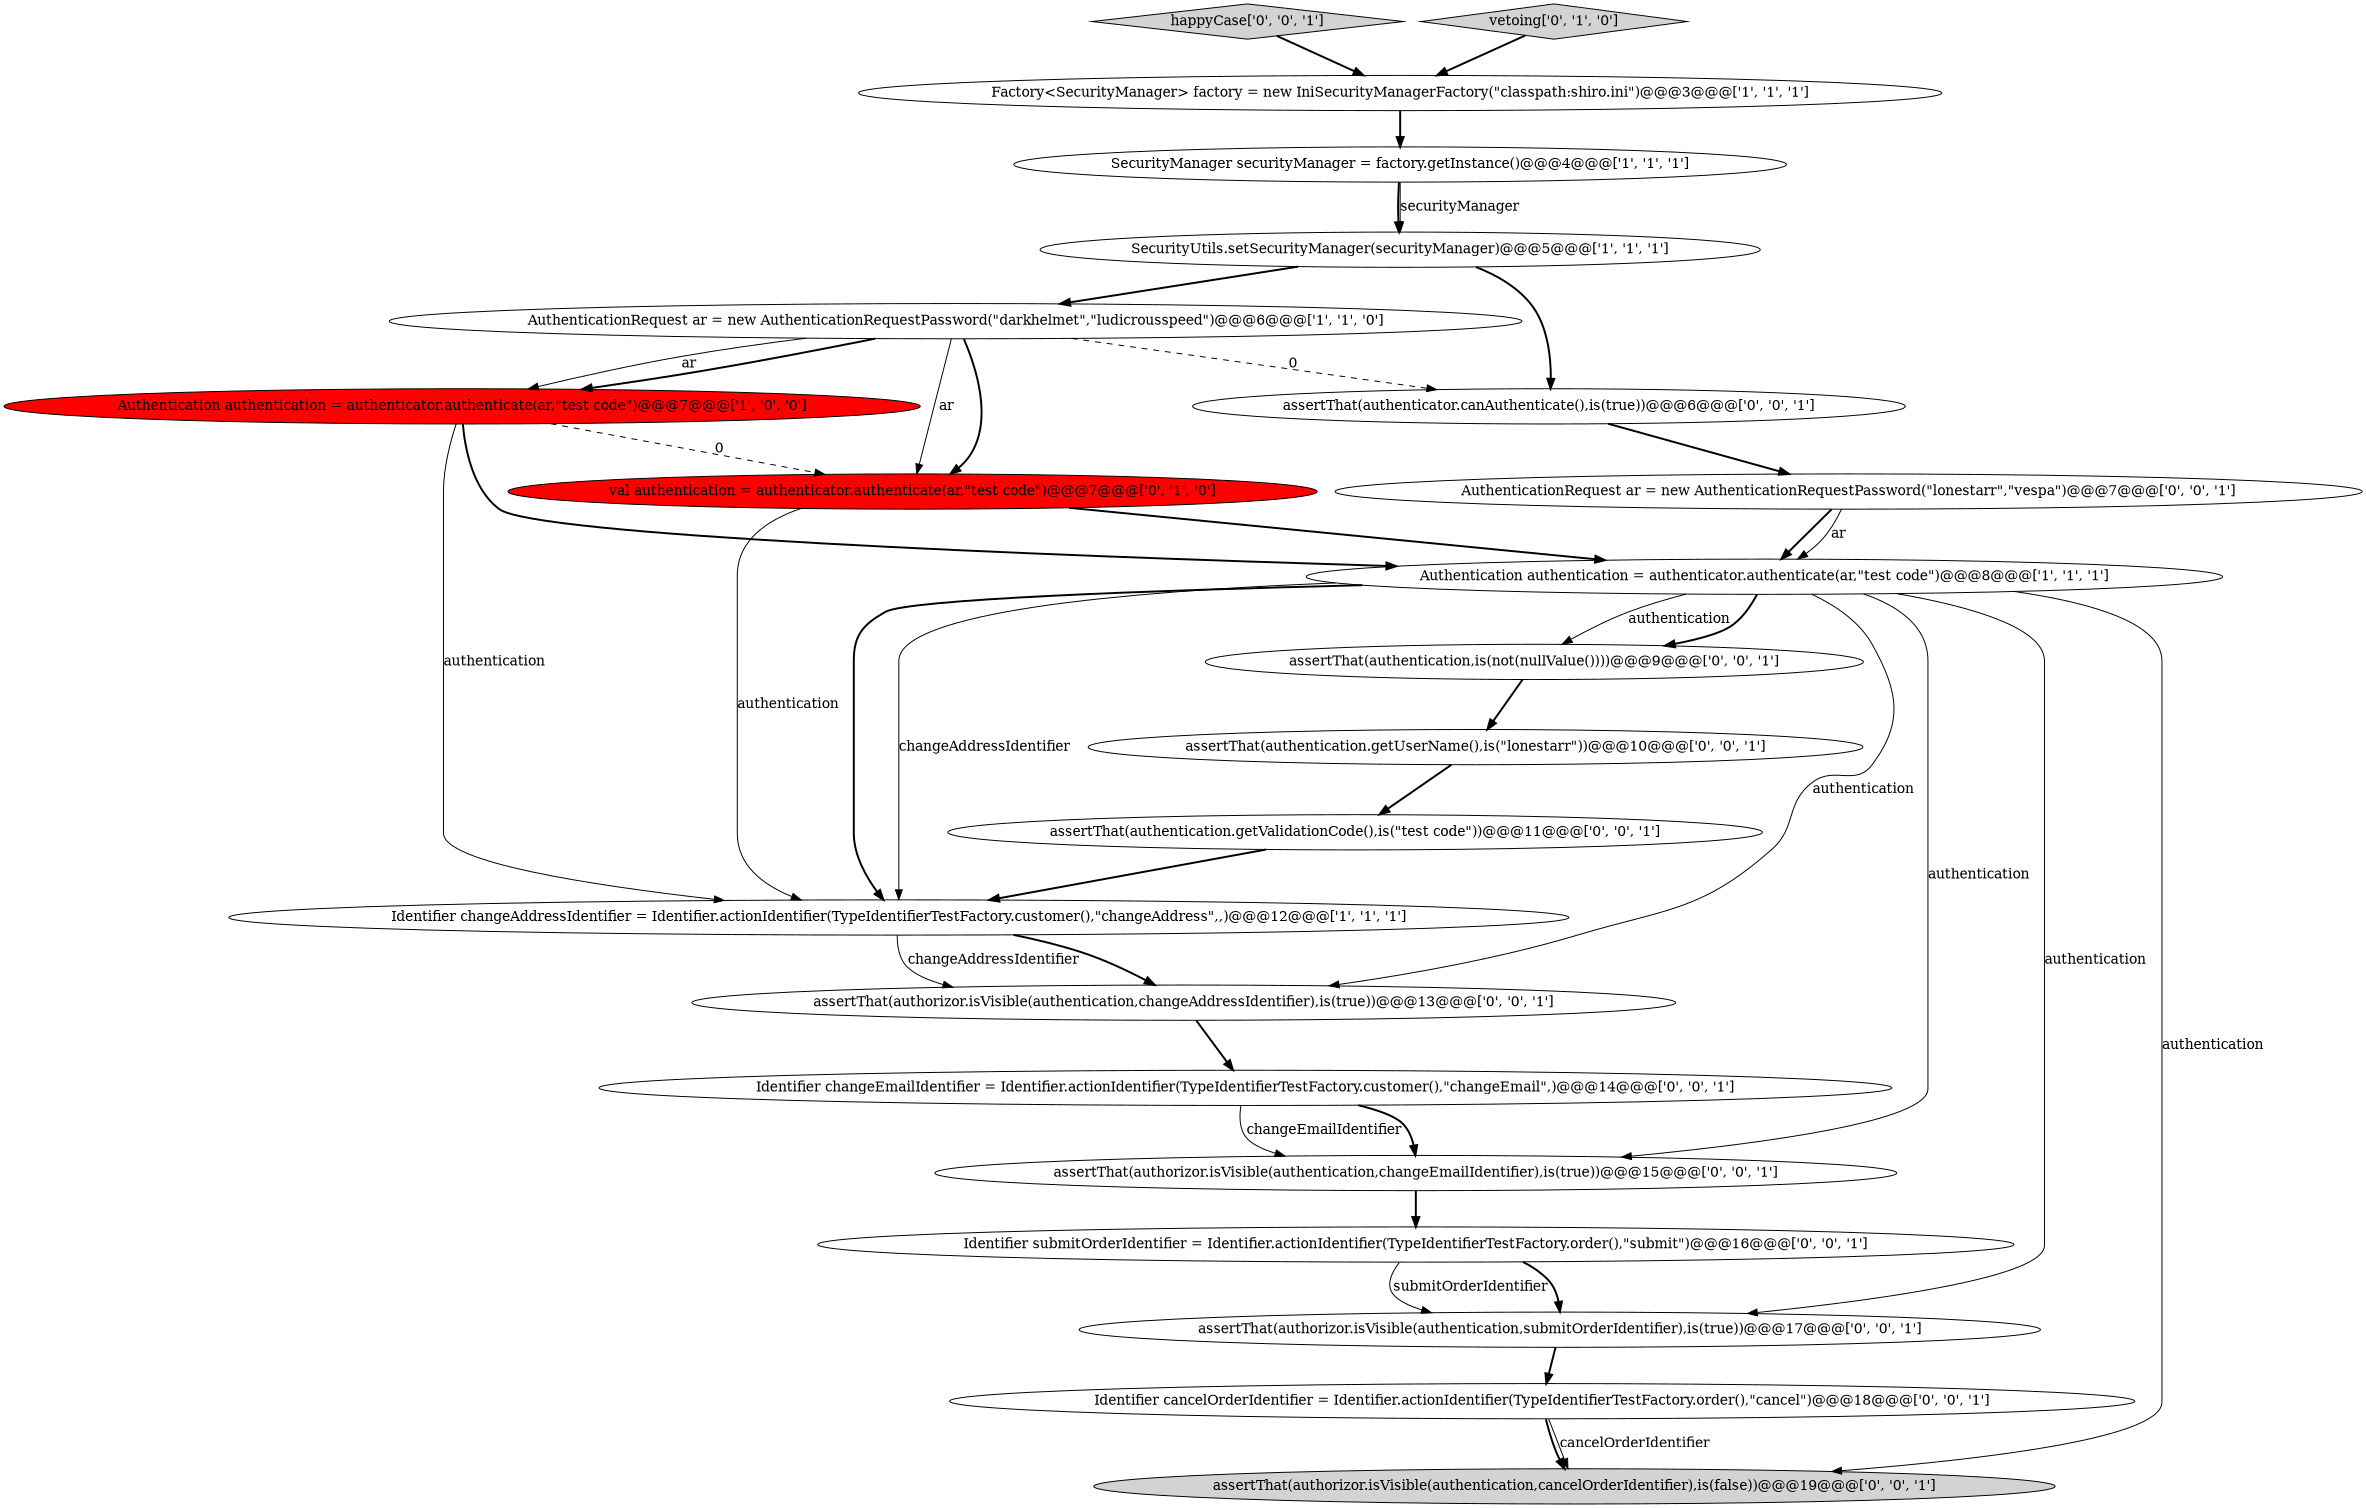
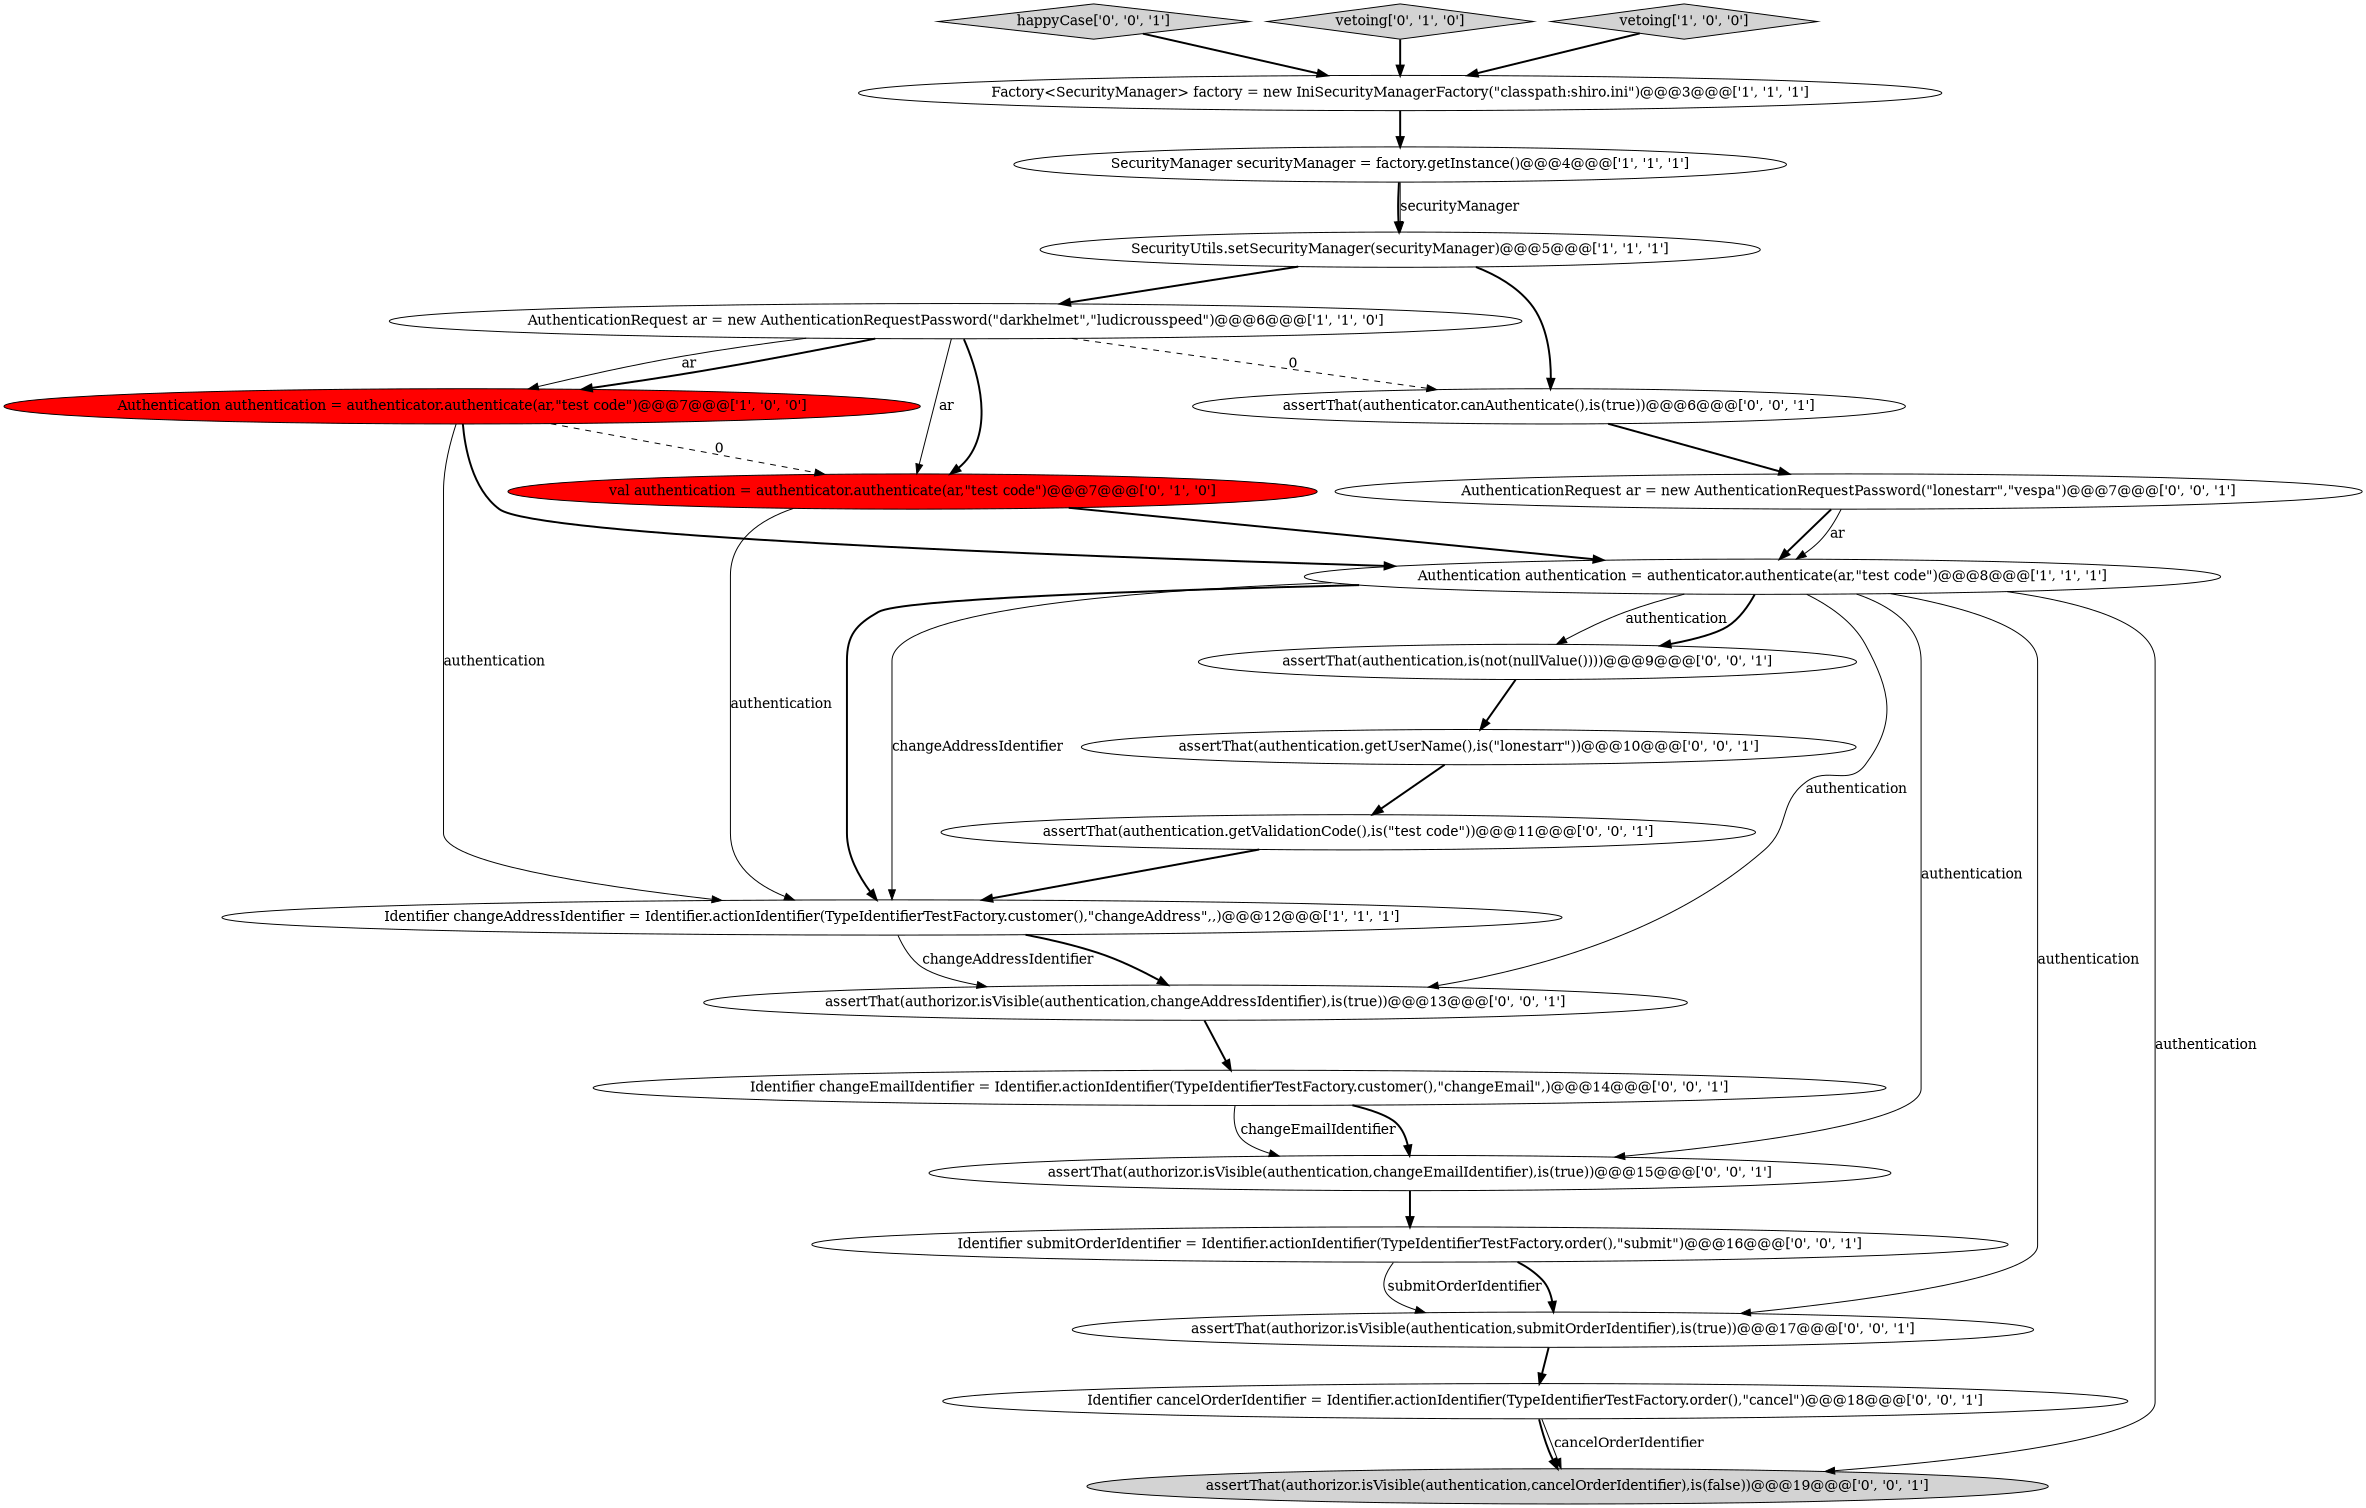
node "vetoing['1', '0', '0']": added
